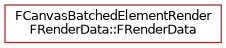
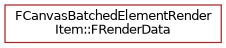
node "FCanvasBatchedElementRender FRenderData::FRenderData": label "FCanvasBatchedElementRender FRenderData::FRenderData" -> "FCanvasBatchedElementRender Item::FRenderData"
